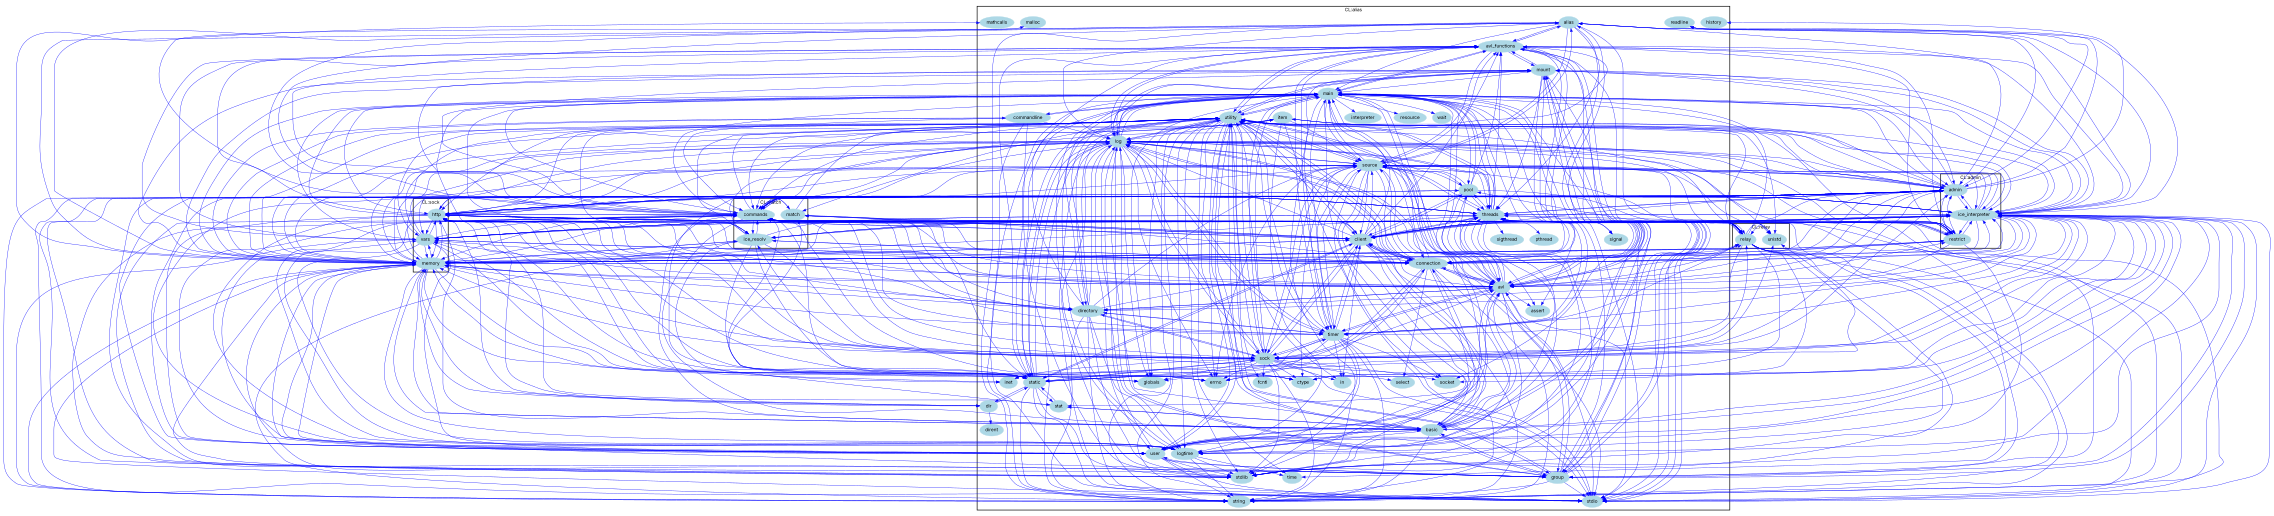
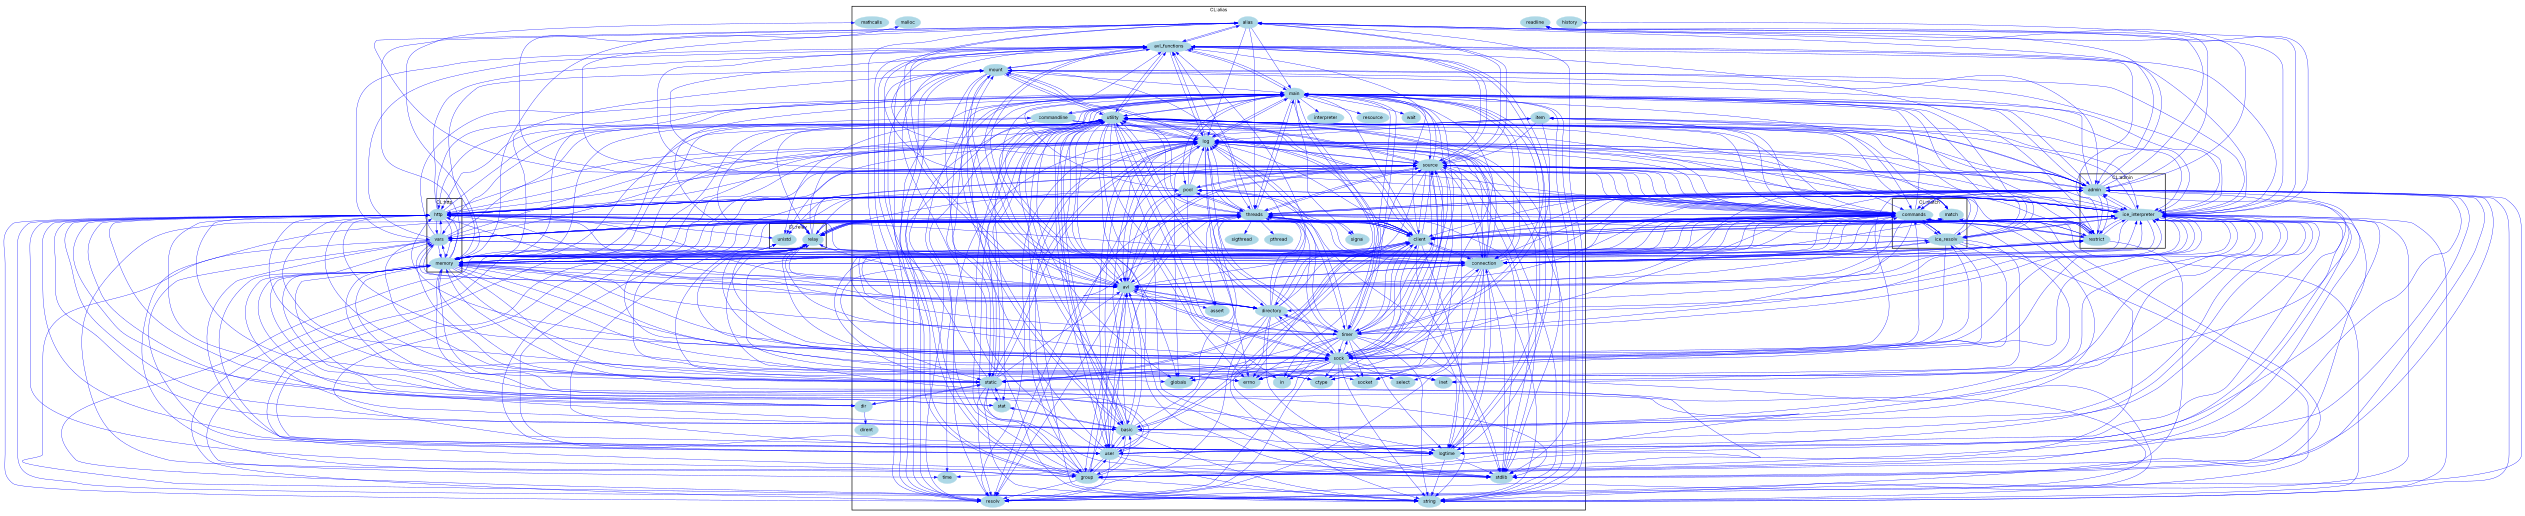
edge "source" -> "relay": removed
cluster "CL:sock": label "CL:sock" -> "CL:http"
node "fcntl": removed
node "stdio": label "stdio" -> "resolv"
